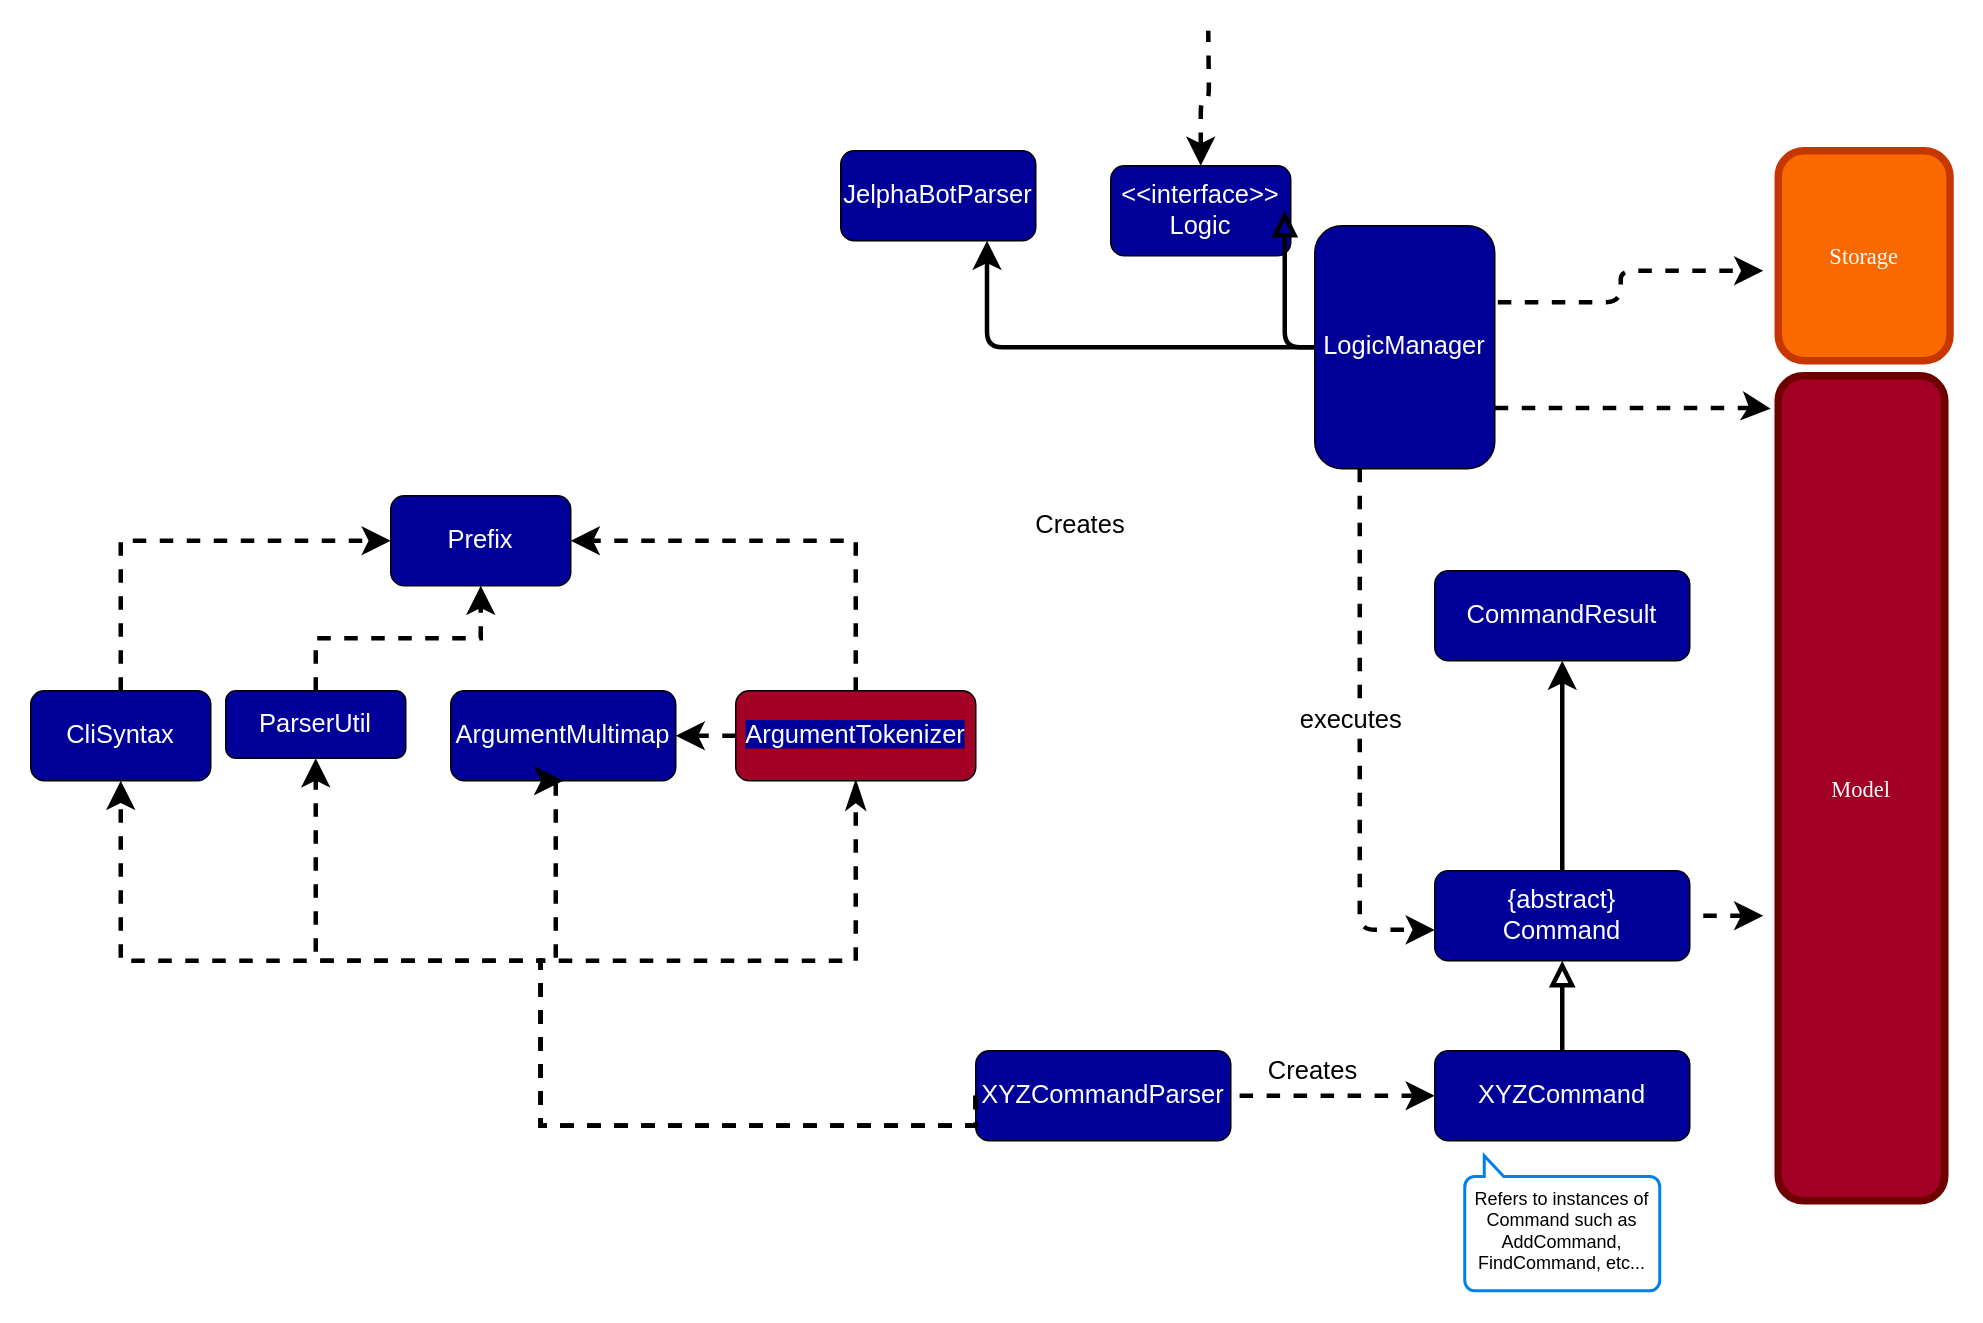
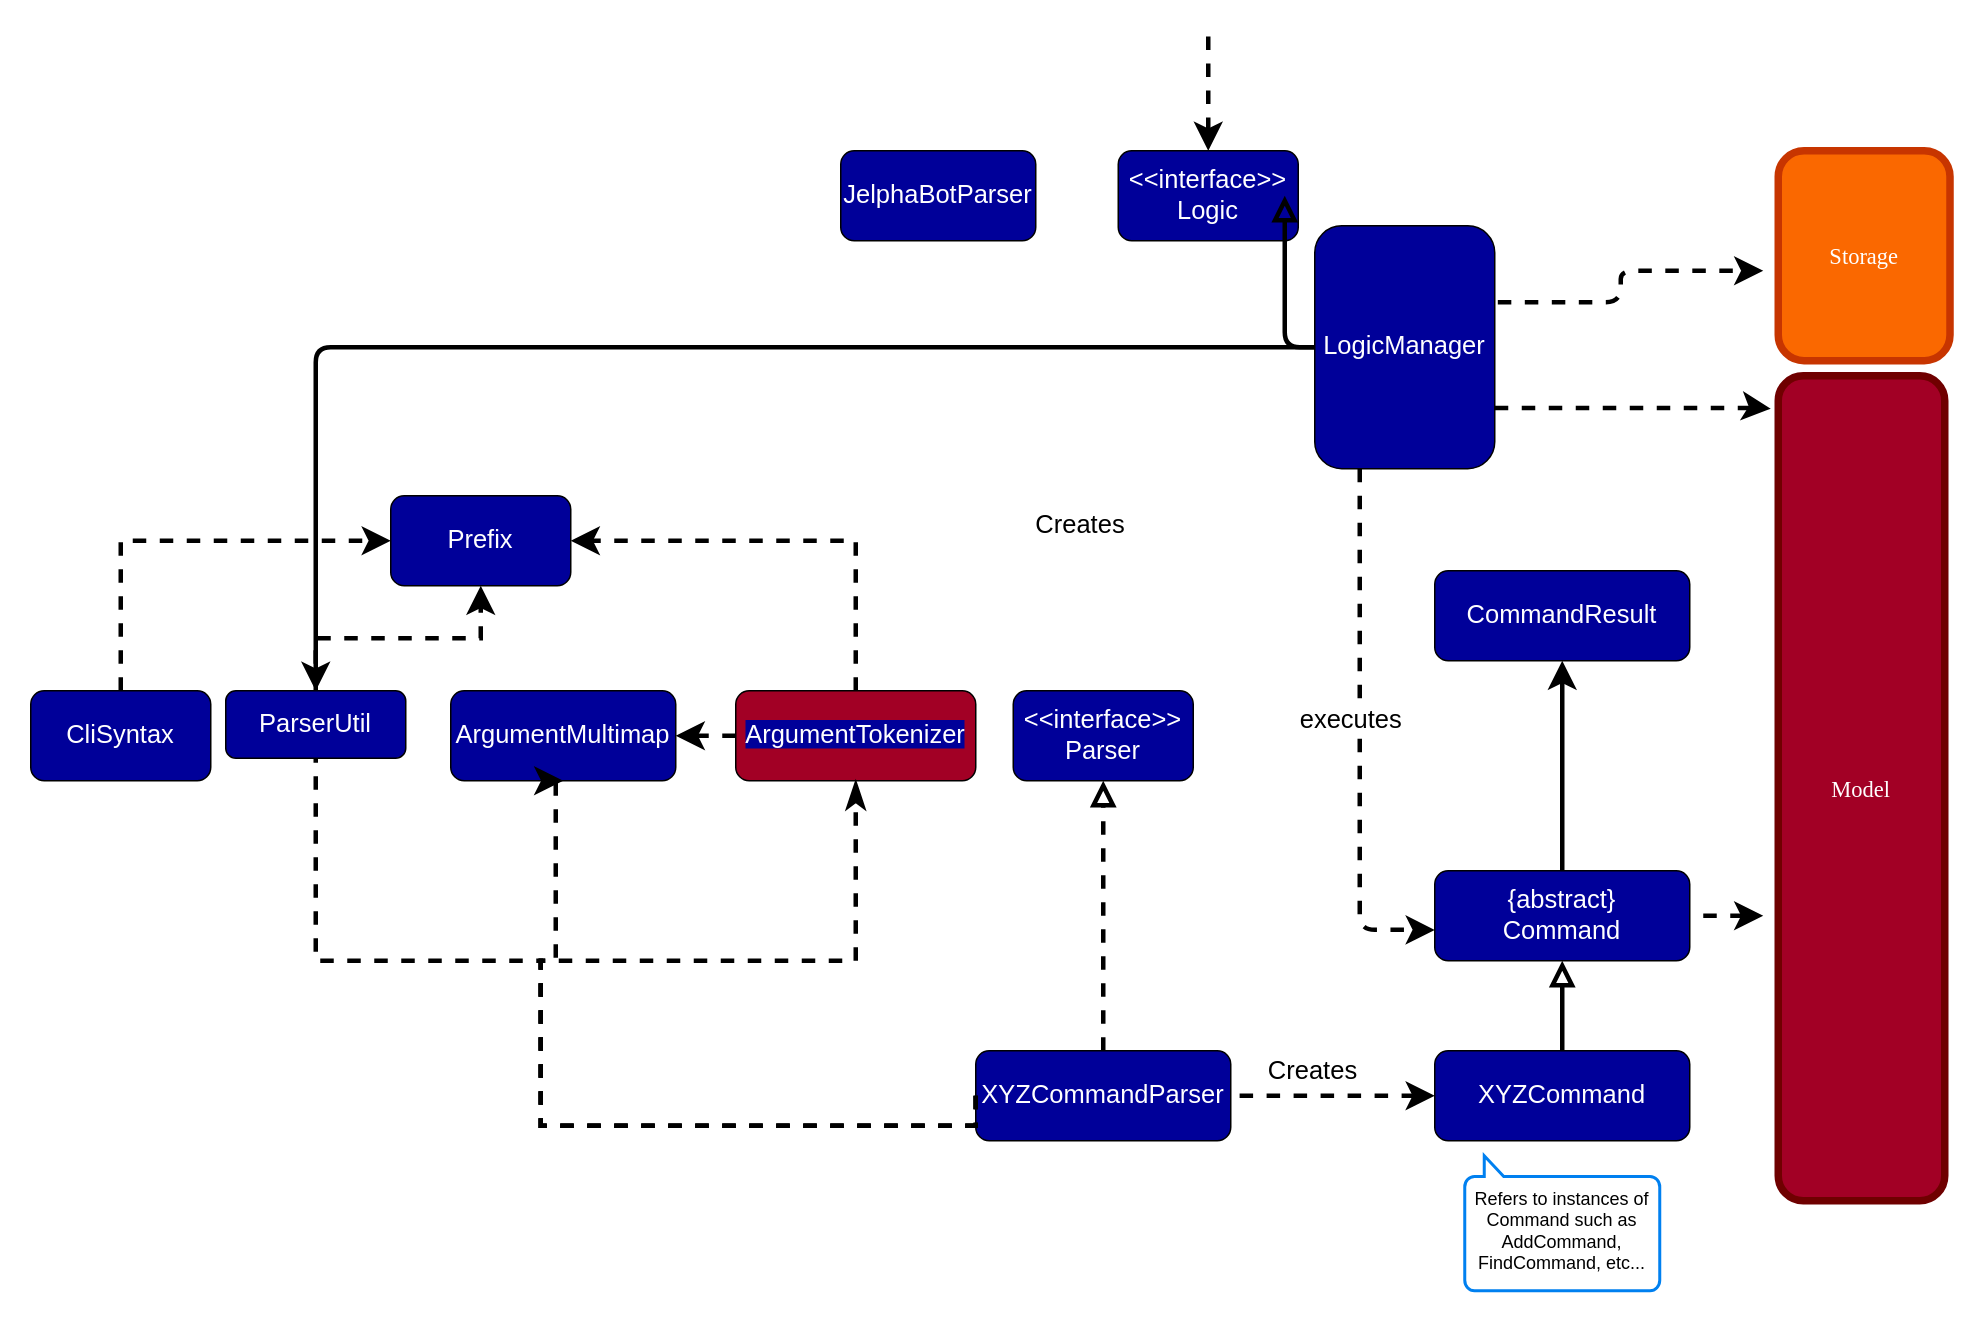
node "<<interface>> Logic": moved (1201, 211) -> (1208, 196)
edge "LogicManager" -> "JelphaBotParser": now "LogicManager" -> "ParserUtil"
node "<<interface>> Parser": added
edge "XYZCommandParser" -> "ParserUtil": arrowhead classic -> none
edge "XYZCommandParser" -> "CliSyntax": removed
edge "XYZCommandParser" -> "<<interface>> Parser": added
